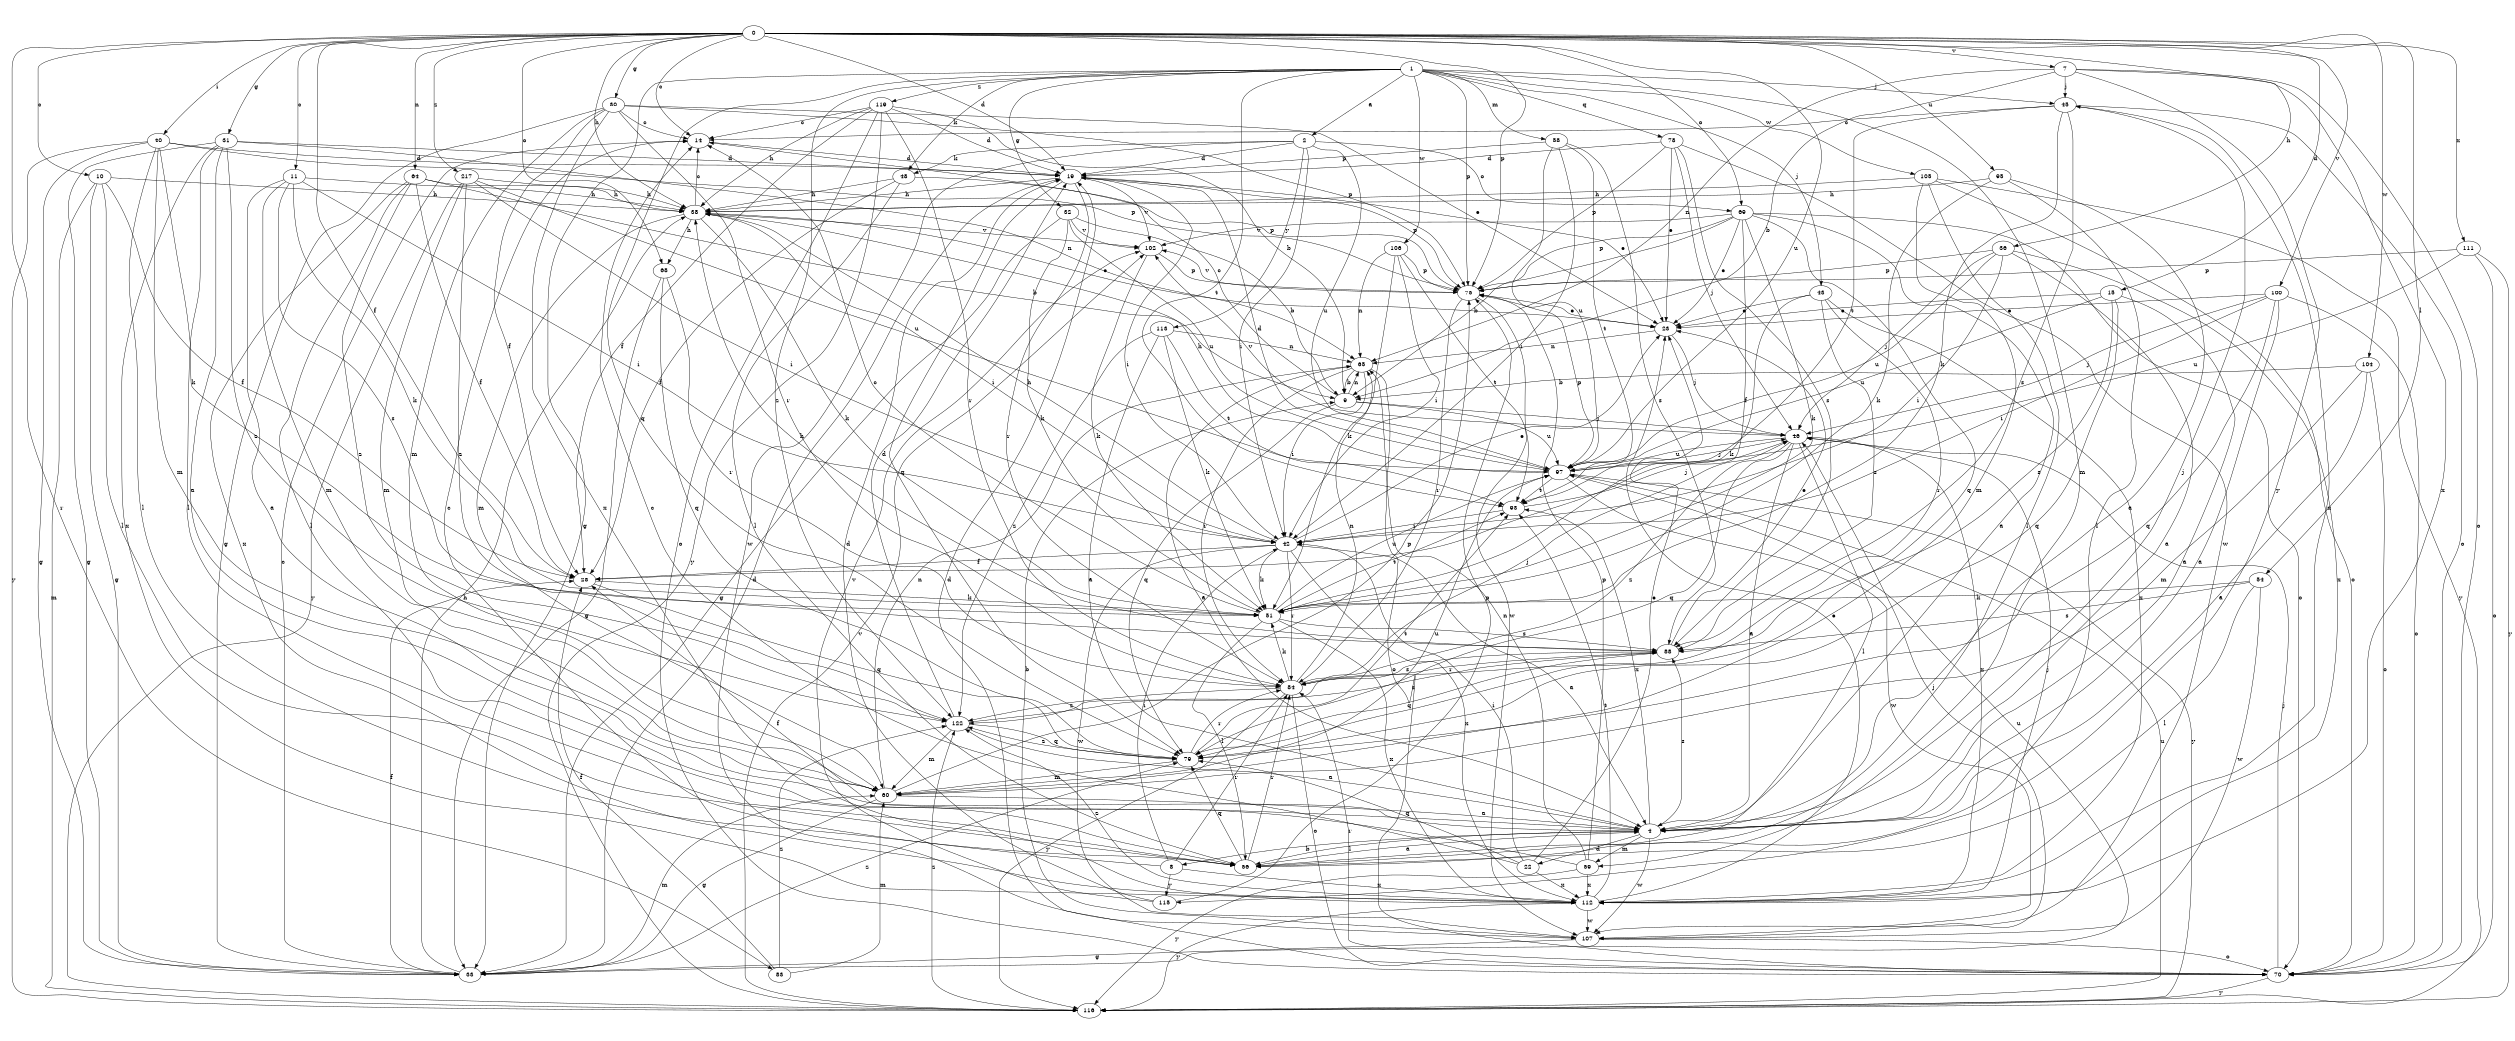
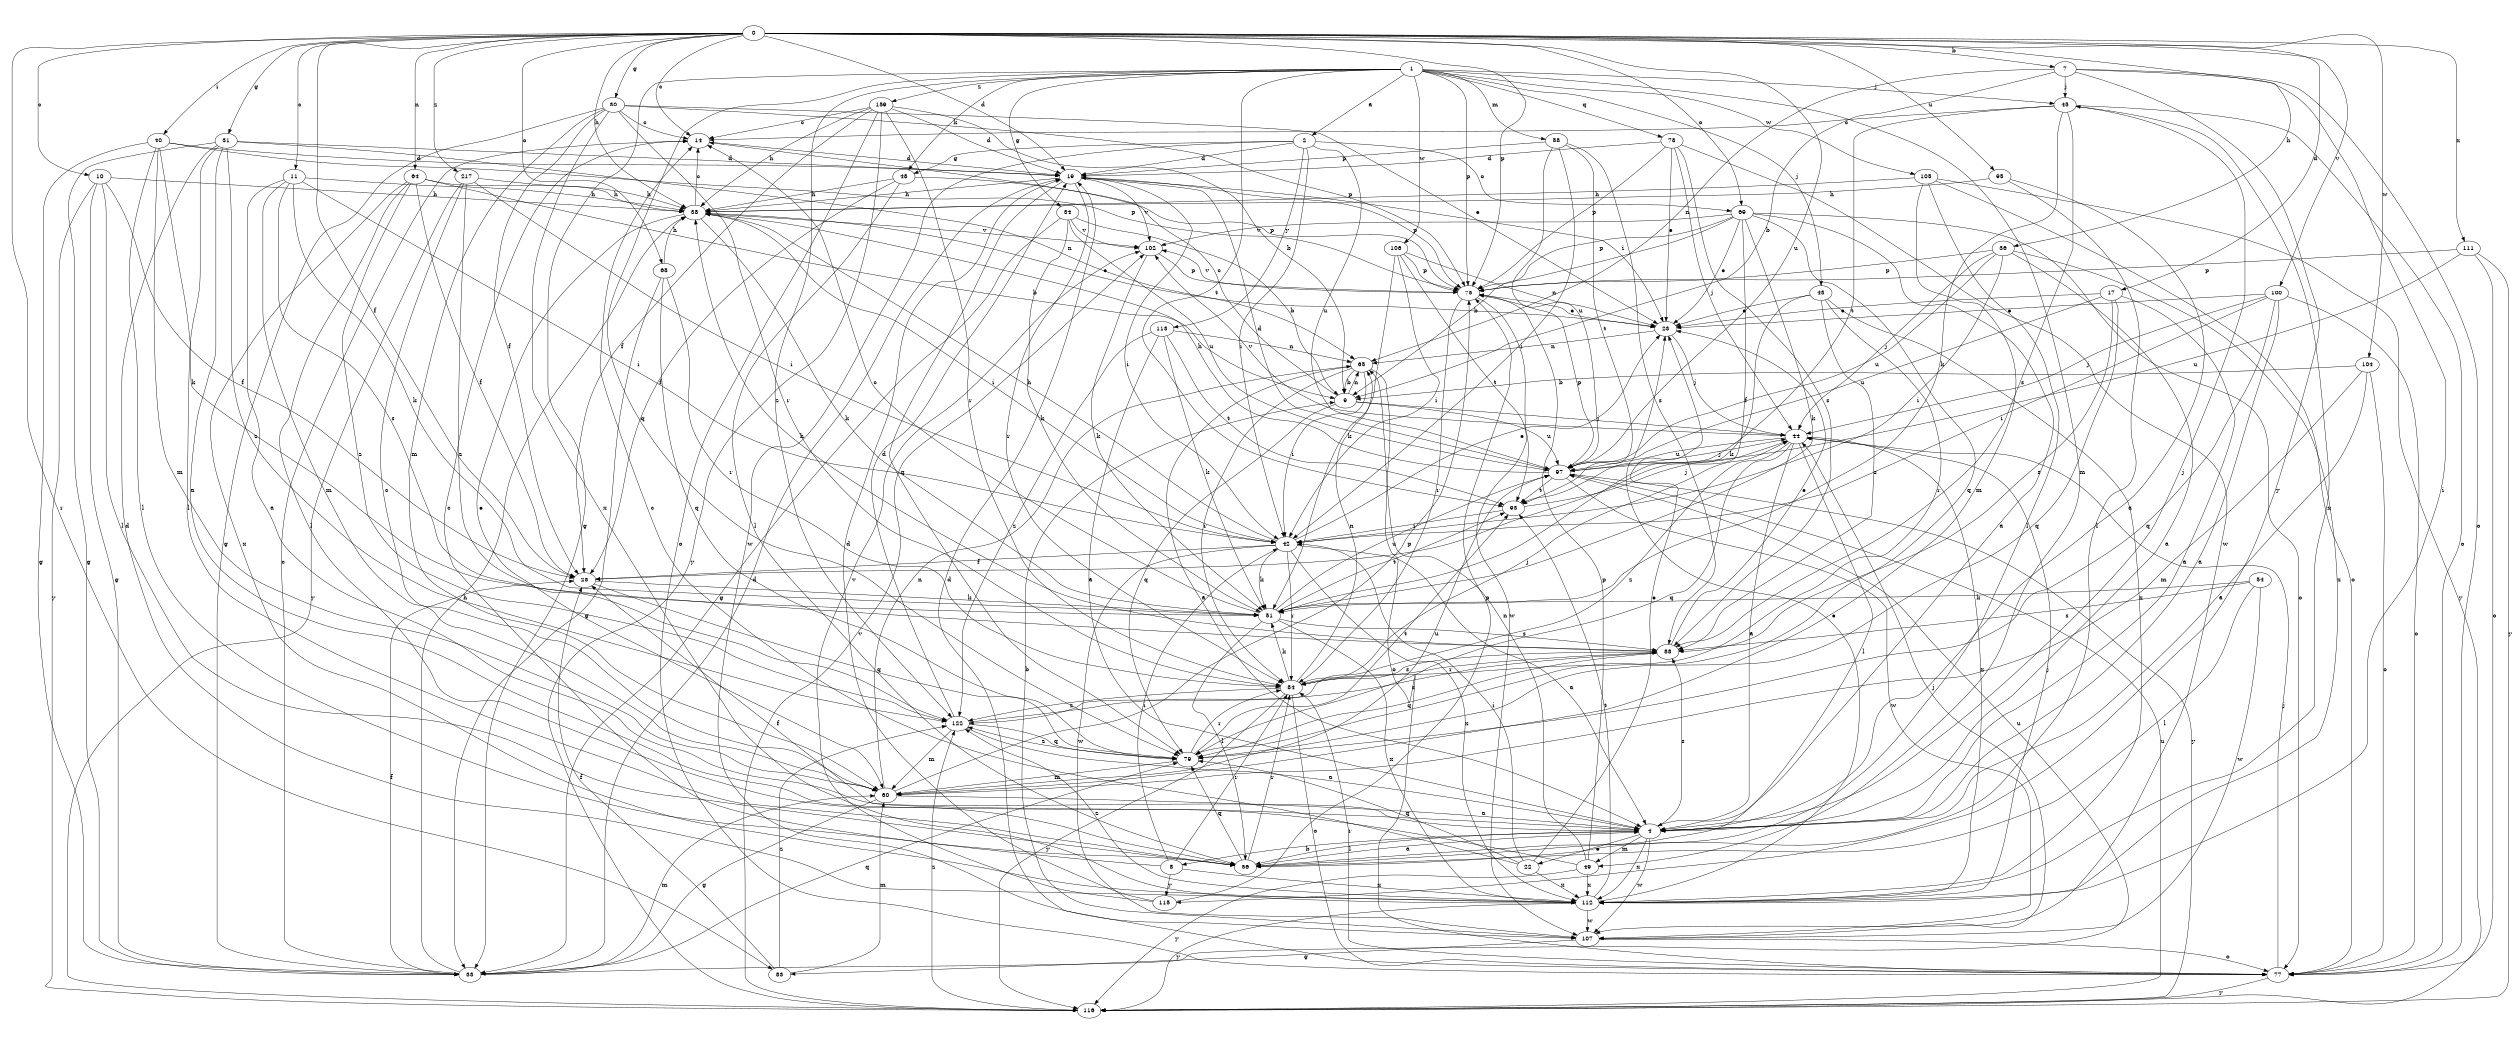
edge "0" -> "54": removed, label "l"
edge "0" -> "7": label "v" -> "b"
node "119": label "119" -> "159"
edge "2" -> "48": label "k" -> "g"
node "32": label "32" -> "34"
edge "38" -> "68": reversed
edge "19" -> "23": label "e" -> "i"
node "15": label "15" -> "17"
edge "106" -> "65": now "106" -> "23"
edge "217" -> "97": removed, label "u"
node "46": label "46" -> "44"
edge "95" -> "51": removed, label "k"
edge "217" -> "60": label "m" -> "c"
edge "7" -> "112": label "x" -> "i"
edge "38" -> "60": label "m" -> "e"
edge "31" -> "112": label "x" -> "d"
edge "10" -> "116": label "m" -> "y"
edge "4" -> "93": now "4" -> "112"
edge "4" -> "22": label "d" -> "e"
edge "33" -> "79": label "z" -> "q"
node "59": label "59" -> "49"
edge "107" -> "33": now "107" -> "83"
node "70": label "70" -> "77"
edge "40" -> "116": removed, label "y"
